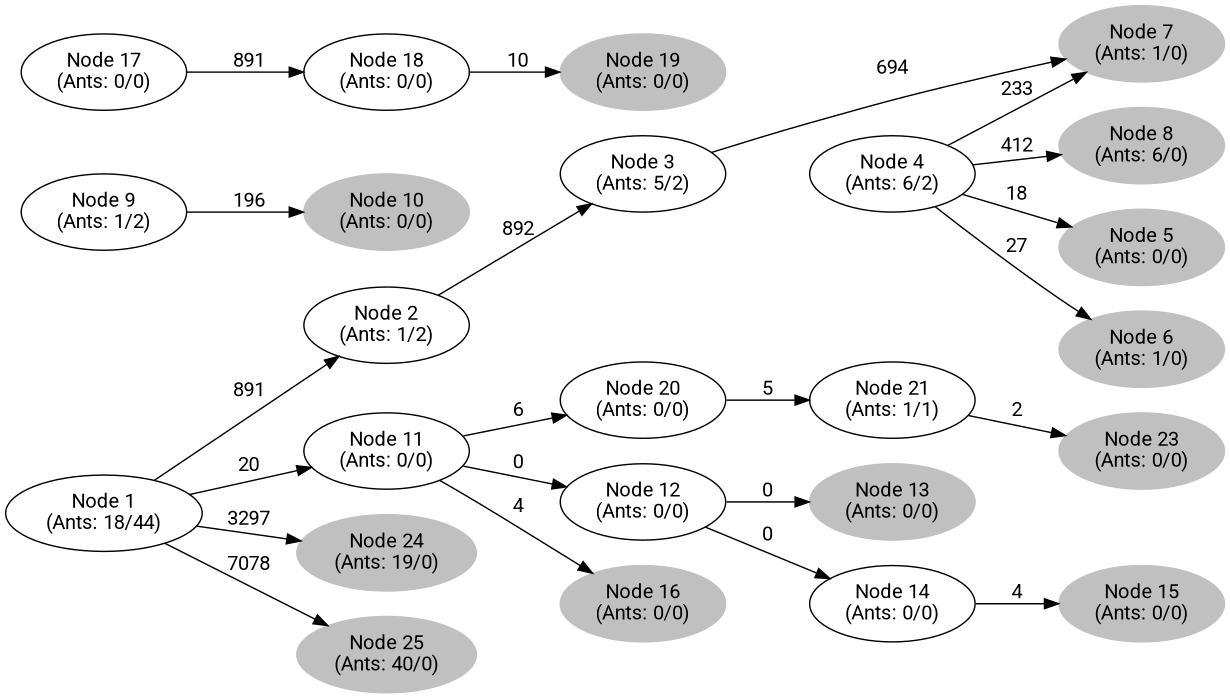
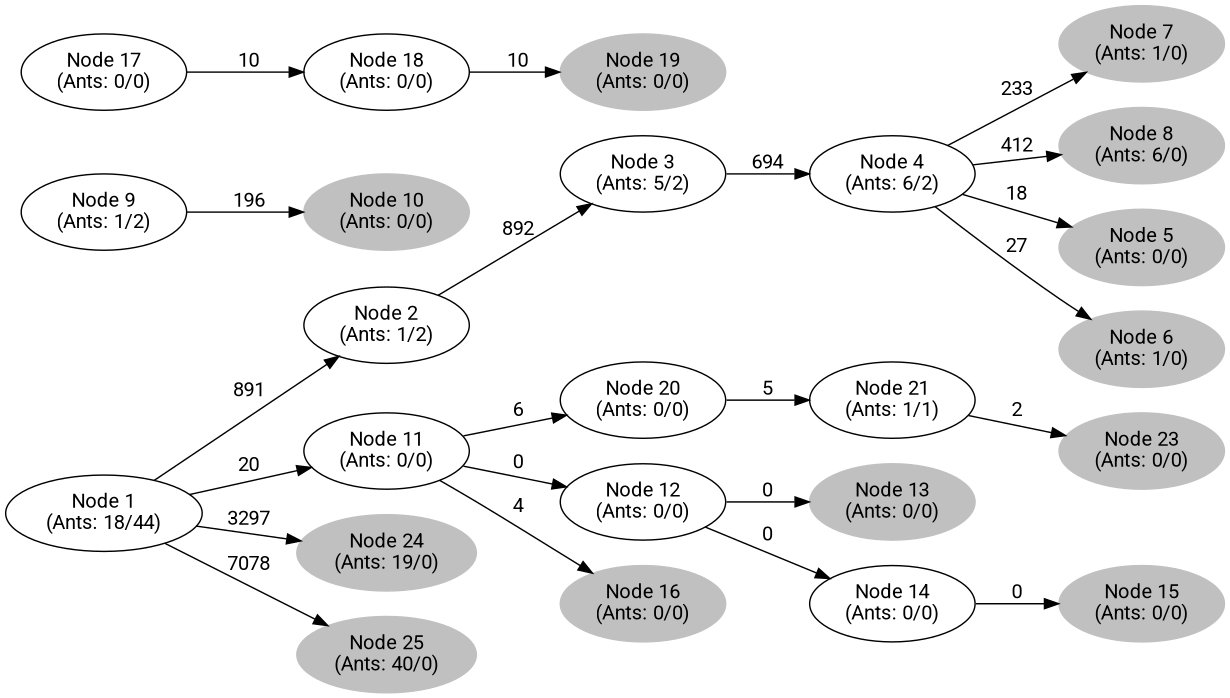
edge "Node 17 (Ants: 0/0)" -> "Node 18 (Ants: 0/0)": label "891" -> "10"
edge "Node 3 (Ants: 5/2)" -> "Node 7 (Ants: 1/0)": now "Node 3 (Ants: 5/2)" -> "Node 4 (Ants: 6/2)"
edge "Node 14 (Ants: 0/0)" -> "Node 15 (Ants: 0/0)": label "4" -> "0"
